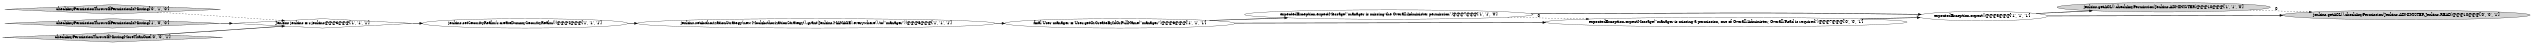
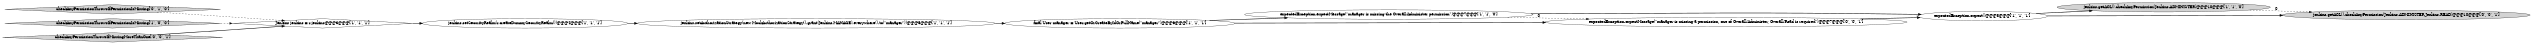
edge "checkAnyPermissionThrowsIfPermissionIsMissing['1', '0', '0']" -> "Jenkins jenkins = r.jenkins@@@3@@@['1', '1', '1']": style bold -> dashed
